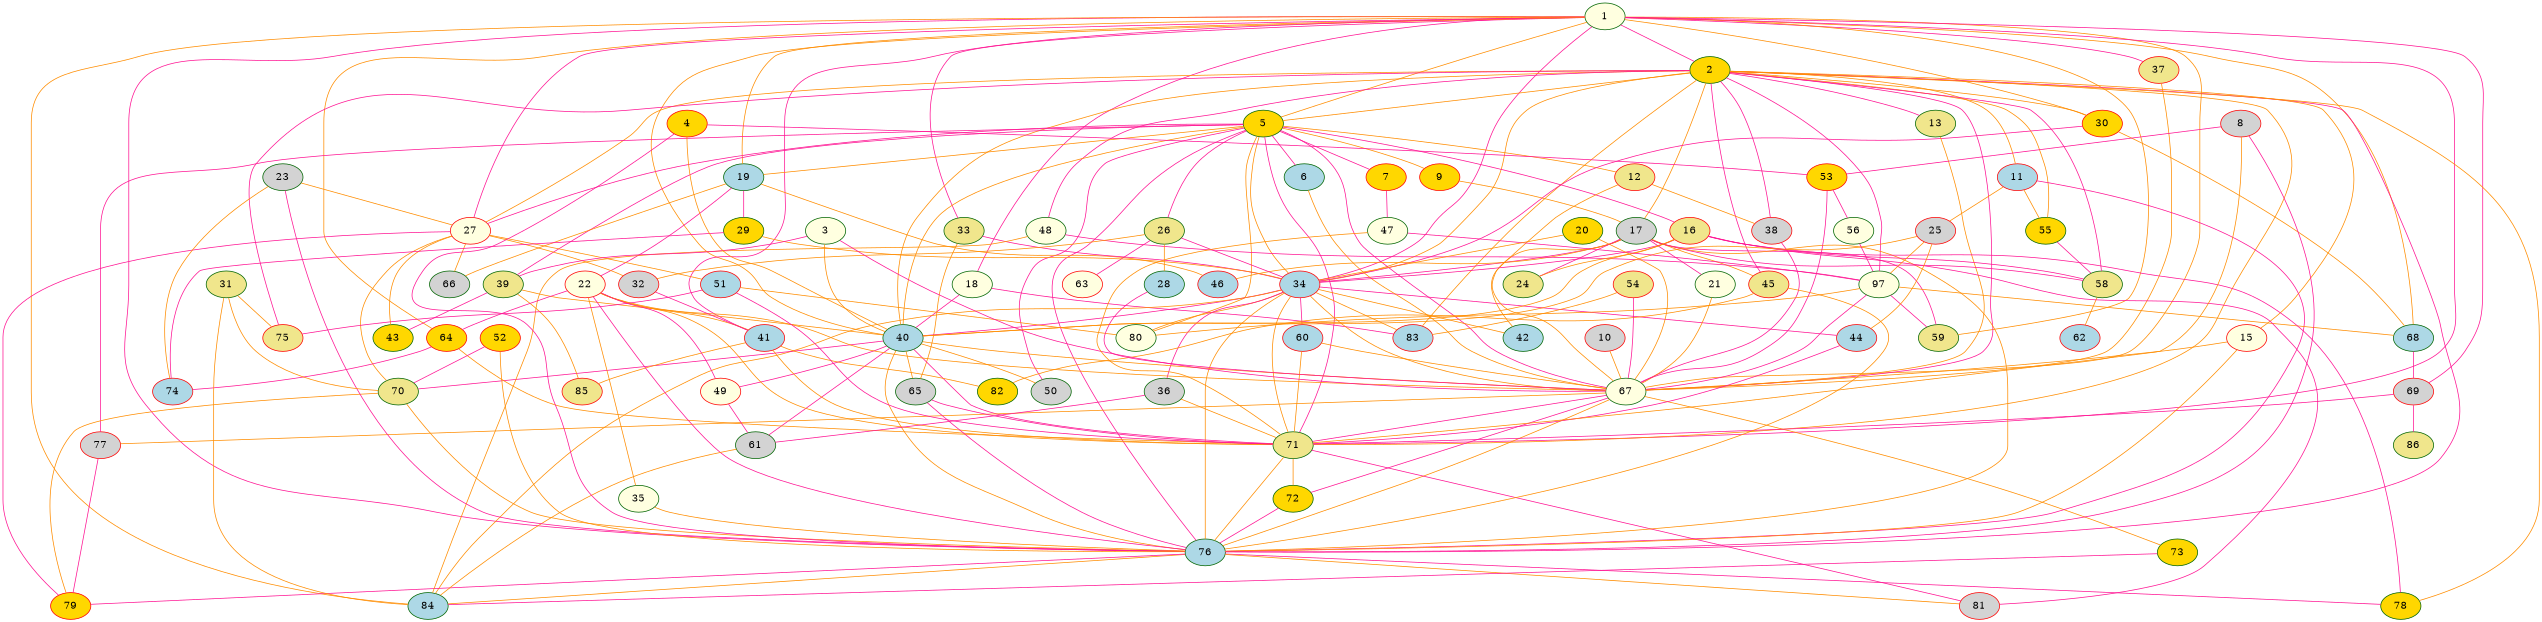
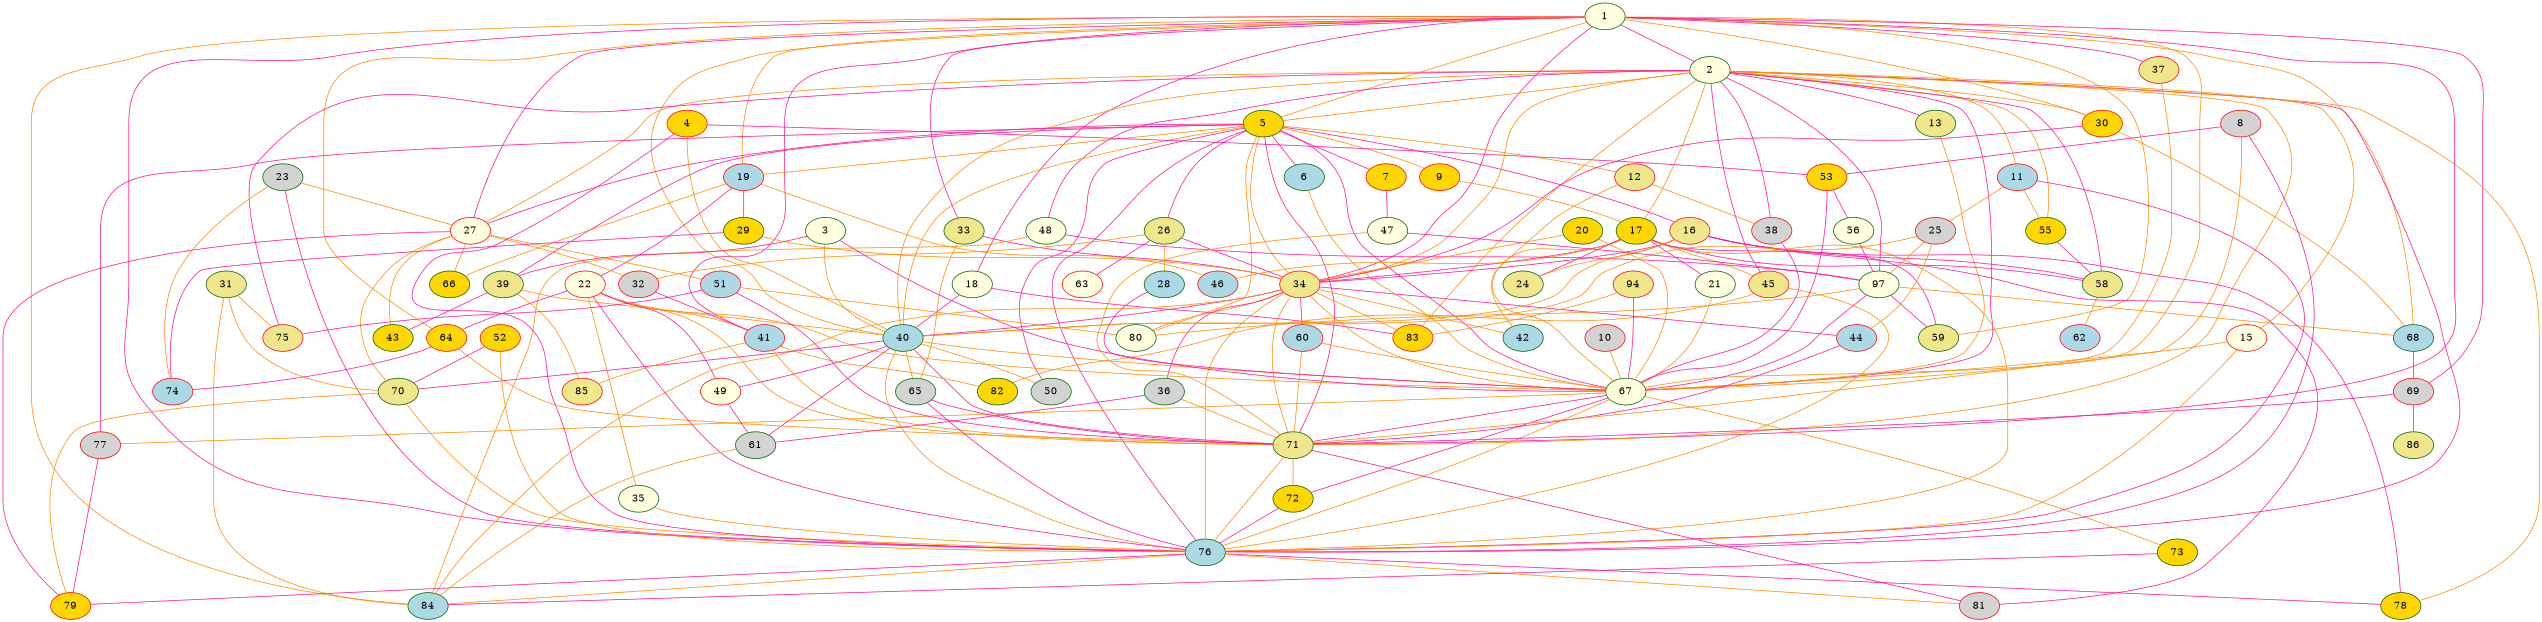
node "2": fillcolor gold -> lightyellow
node "19": color darkgreen -> red
node "17": fillcolor lightgrey -> gold
node "66": fillcolor lightgrey -> gold
node "34": fillcolor lightblue -> khaki
node "54": label "54" -> "94"
node "83": fillcolor lightblue -> gold
